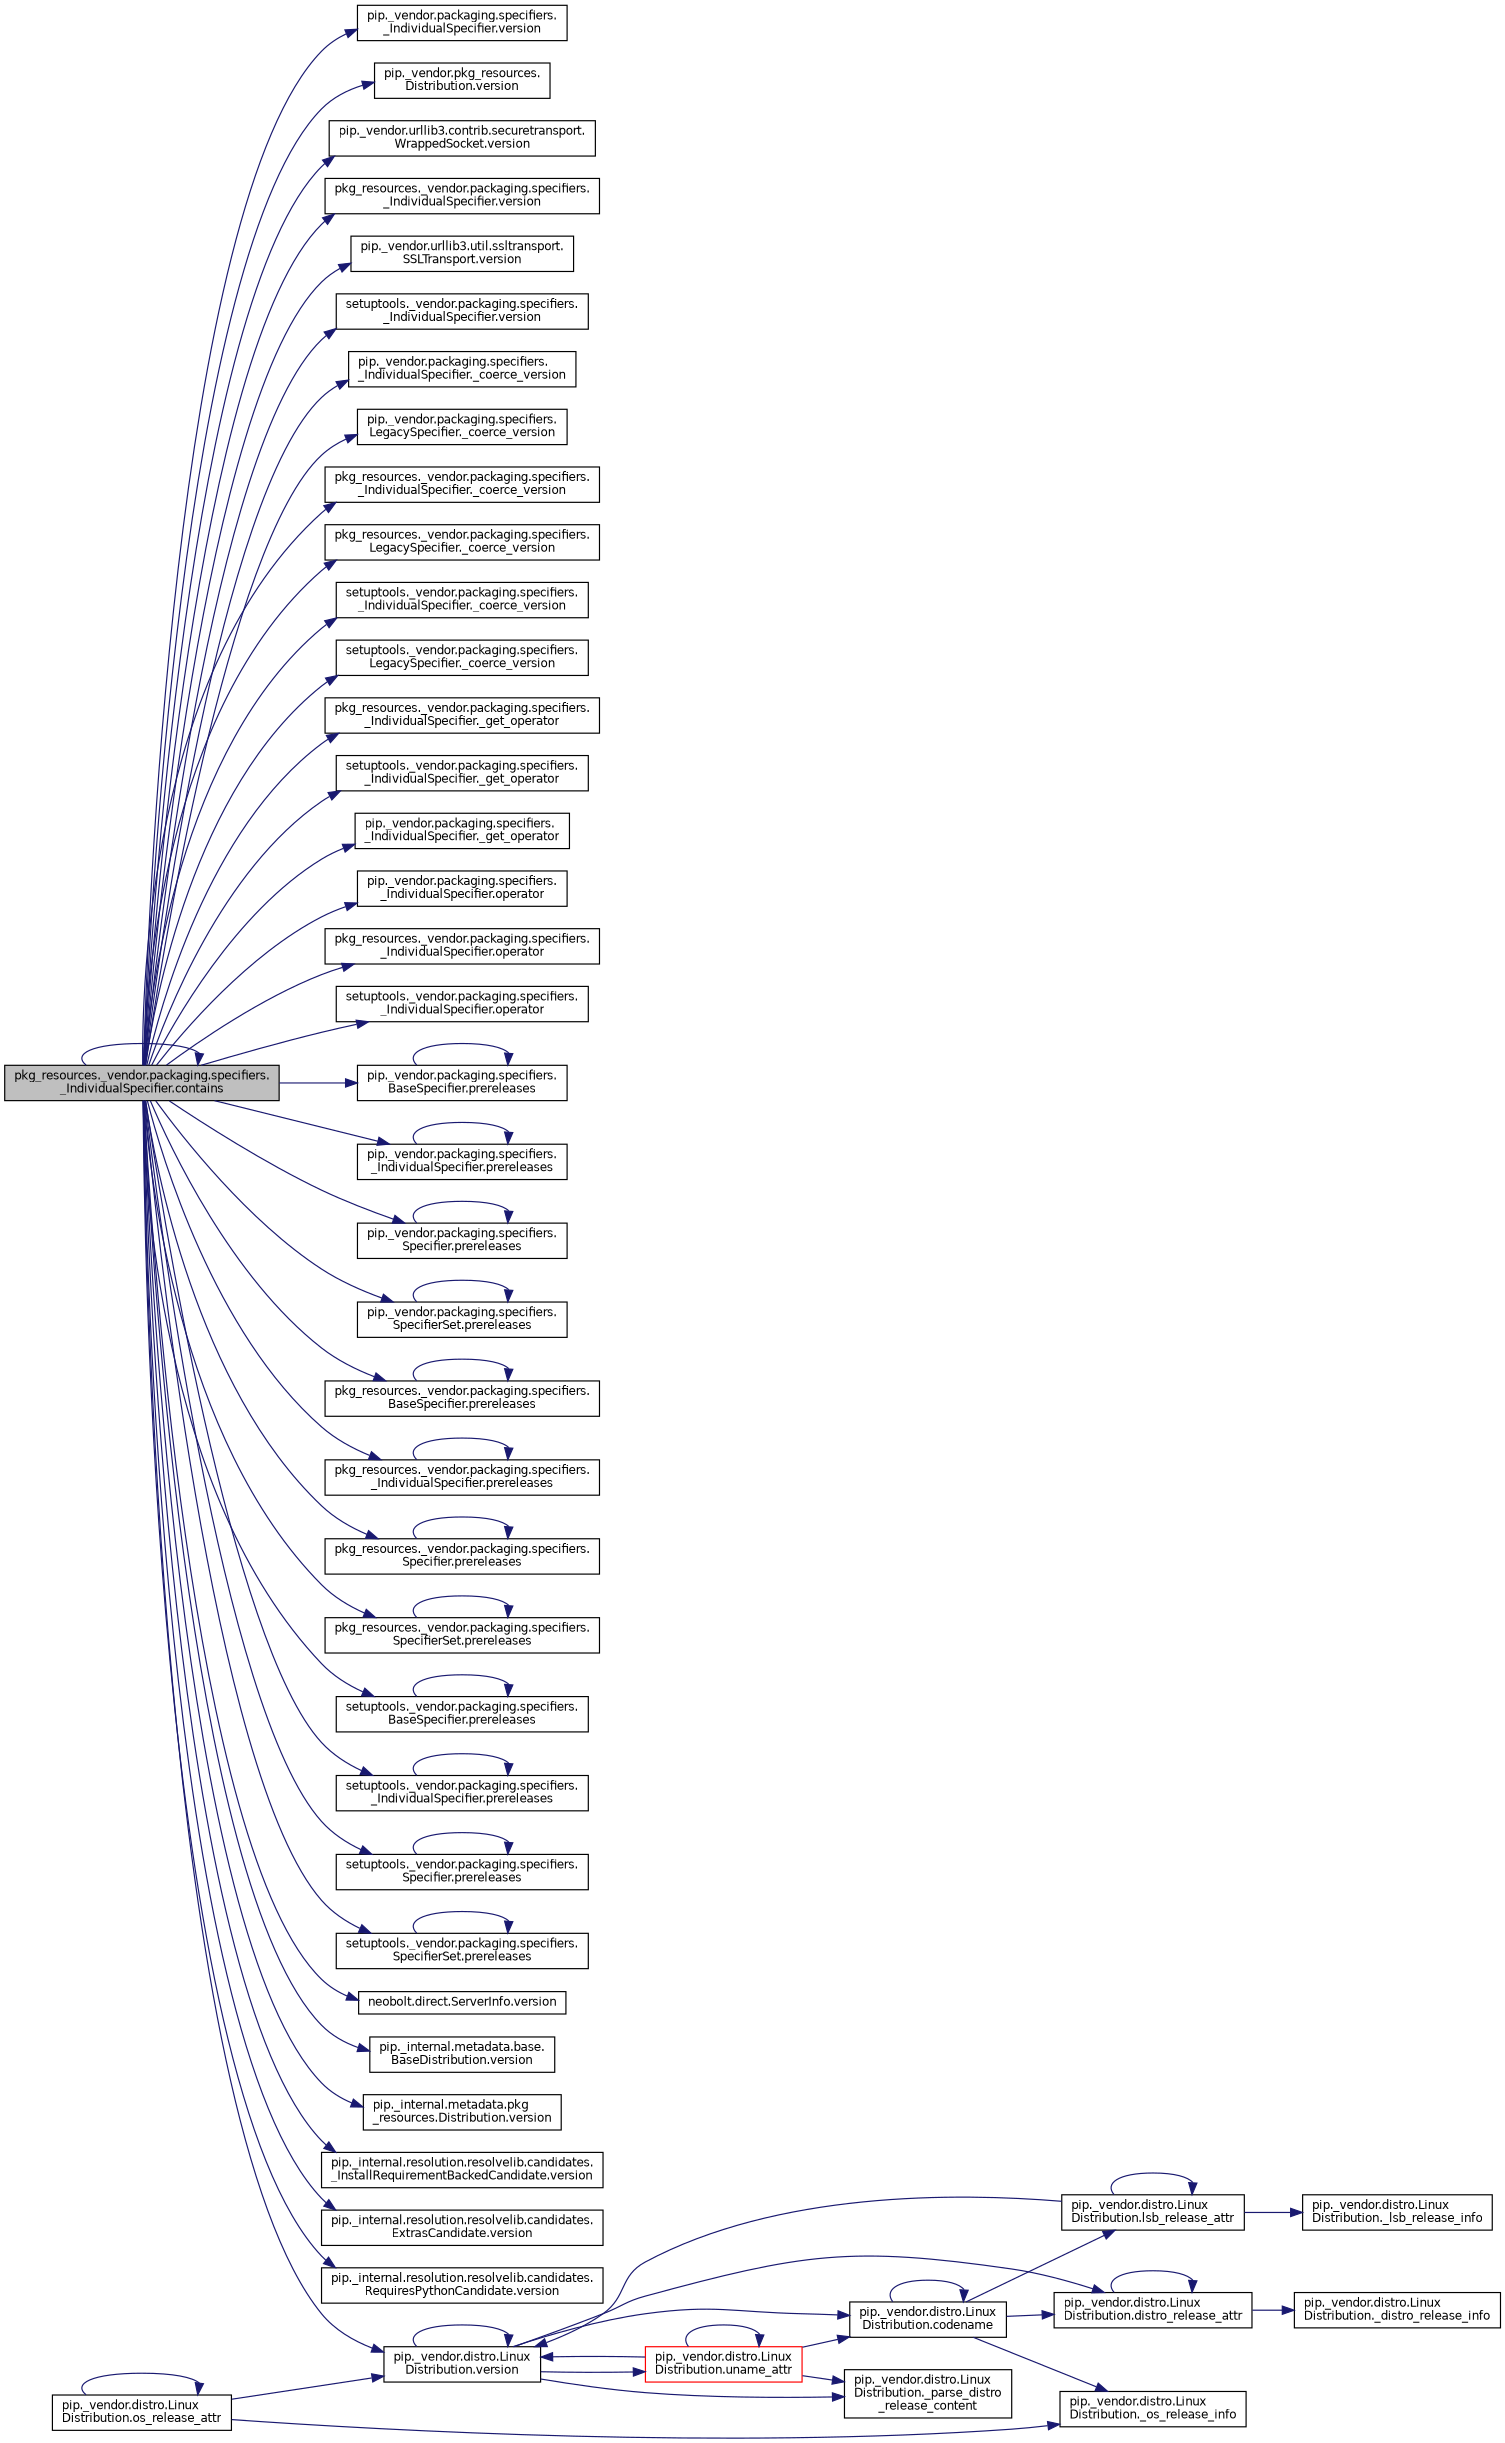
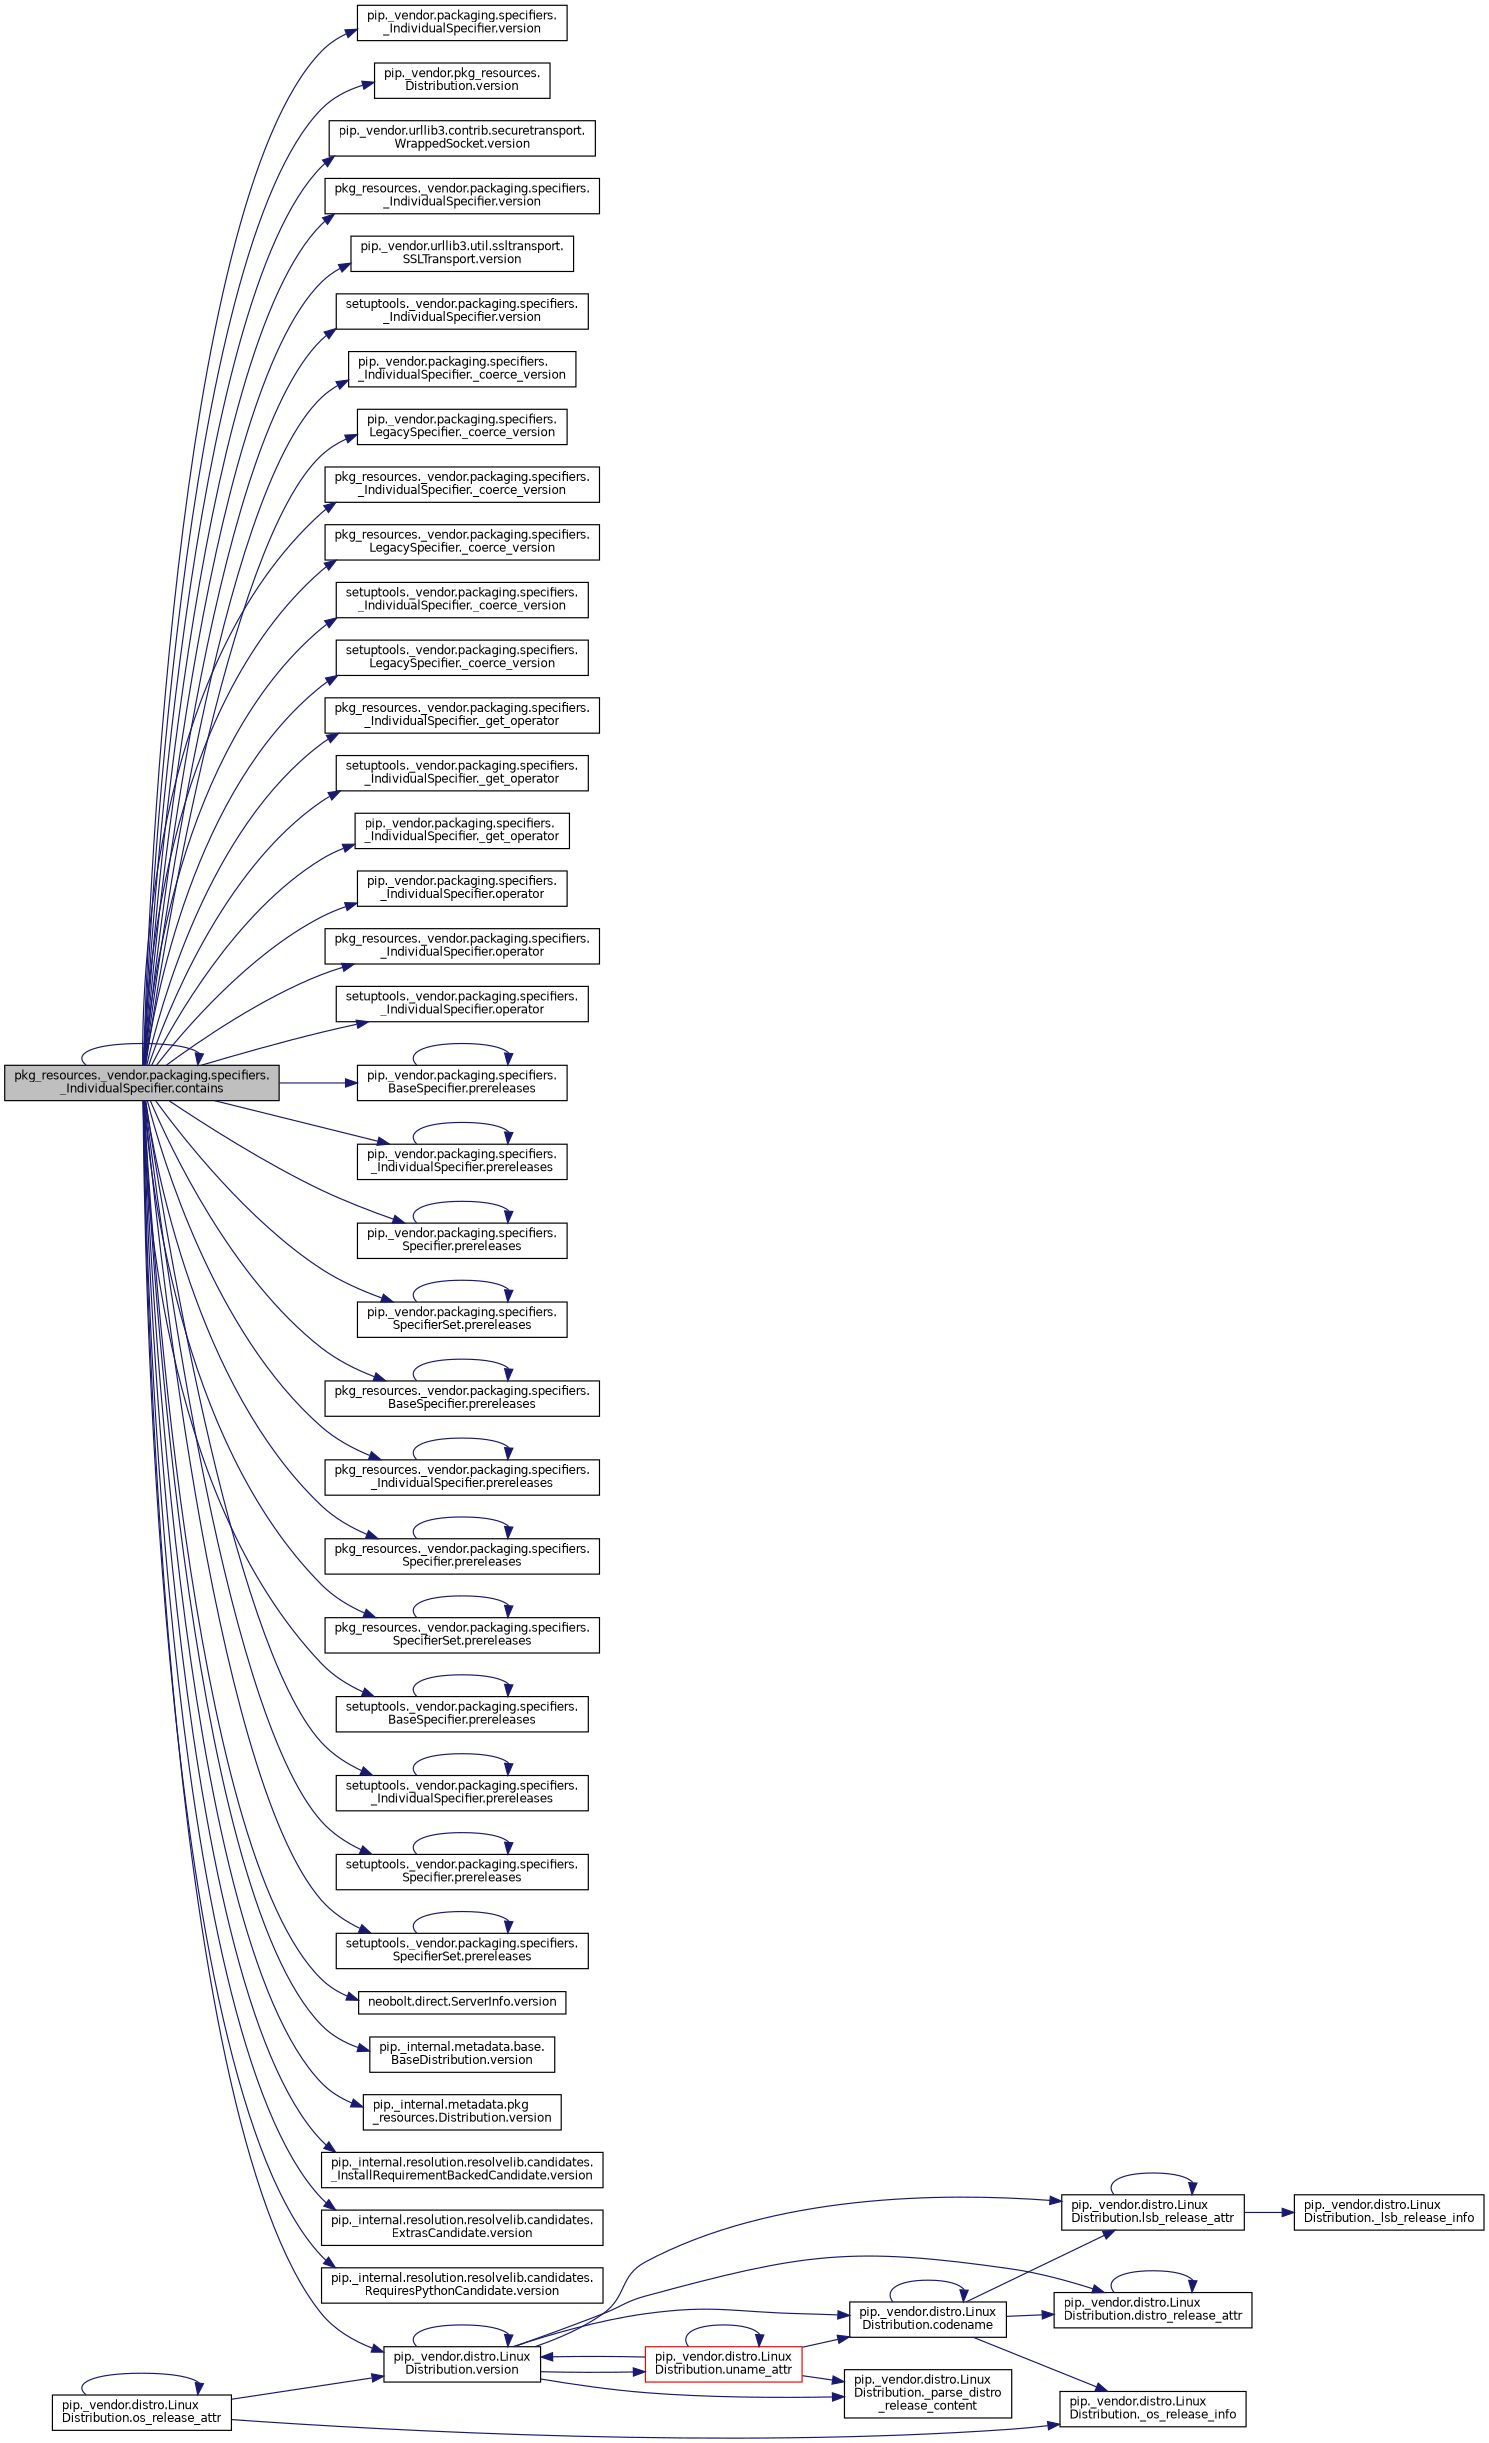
edge "pip._vendor.distro.Linux Distribution.lsb_release_attr" -> "pip._vendor.distro.Linux Distribution.version": reversed
node "pip._vendor.distro.Linux Distribution._distro_release_info": removed
